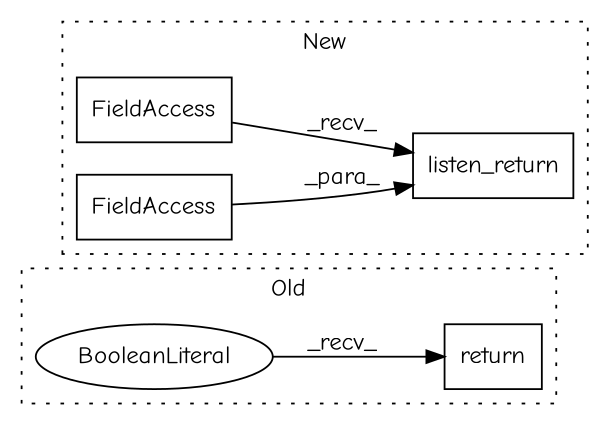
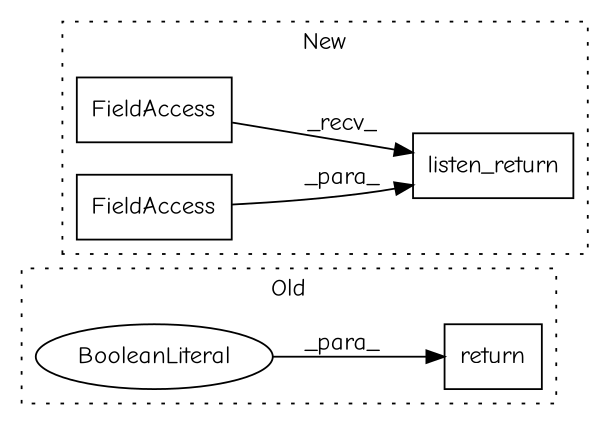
edge "BooleanLiteral" -> "return": label "_recv_" -> "_para_"
